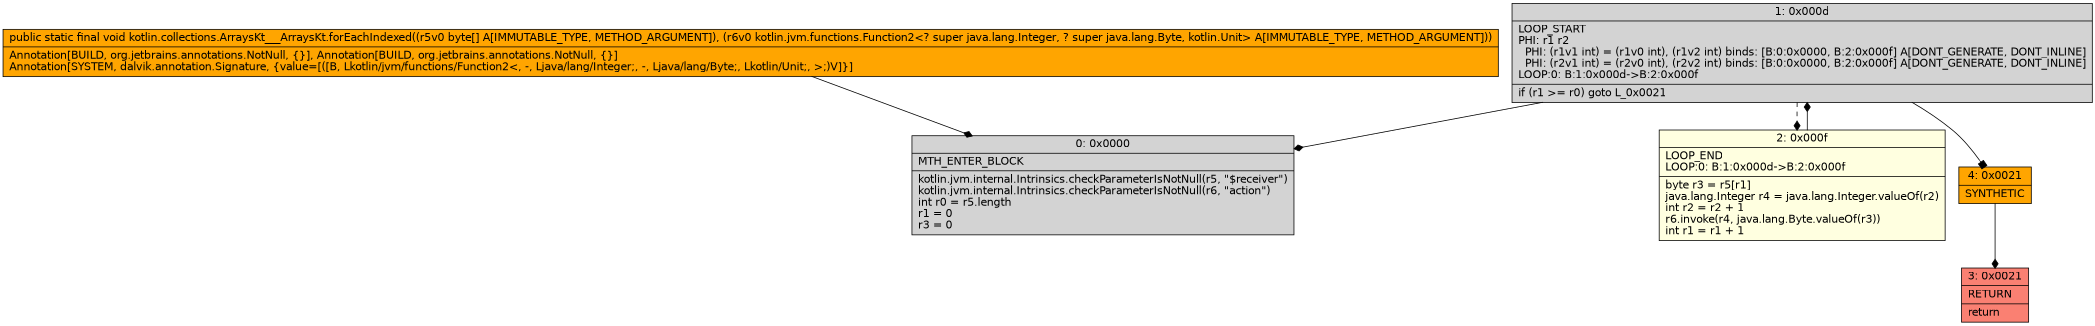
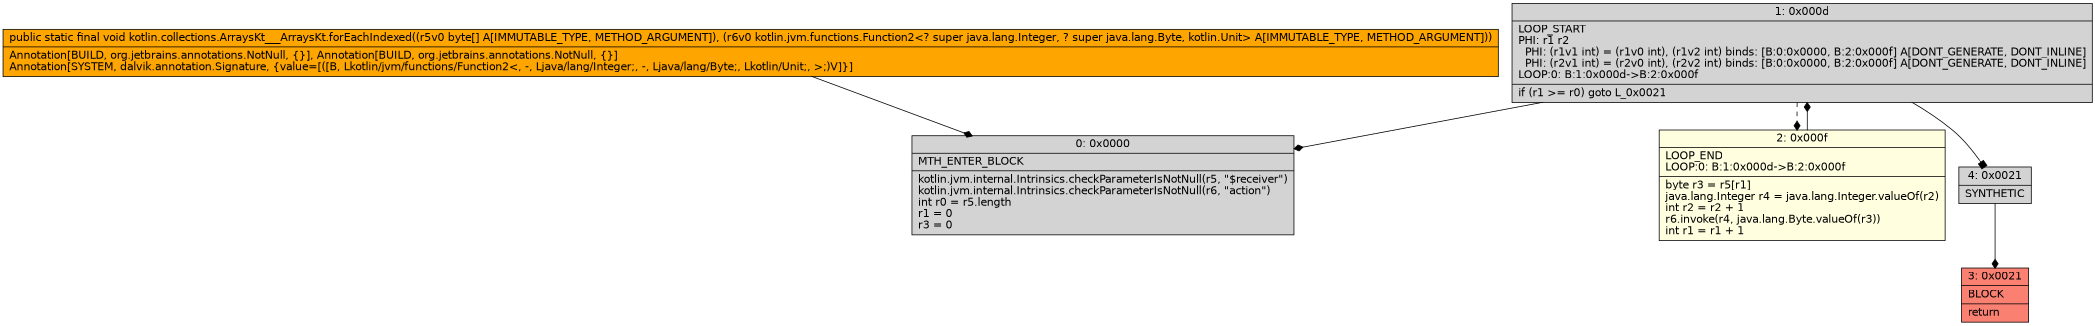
node "4: 0x0021": fillcolor orange -> lightgrey
node "3: 0x0021": text "RETURN" -> "BLOCK"
